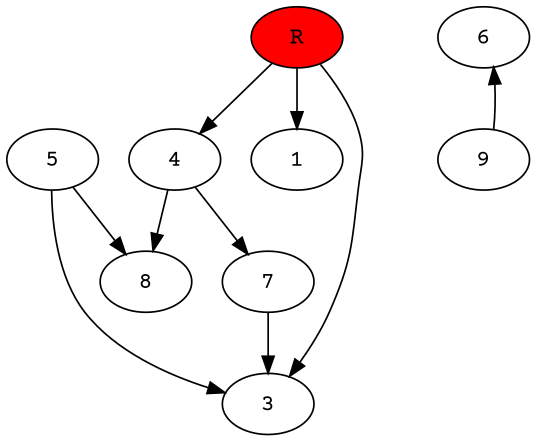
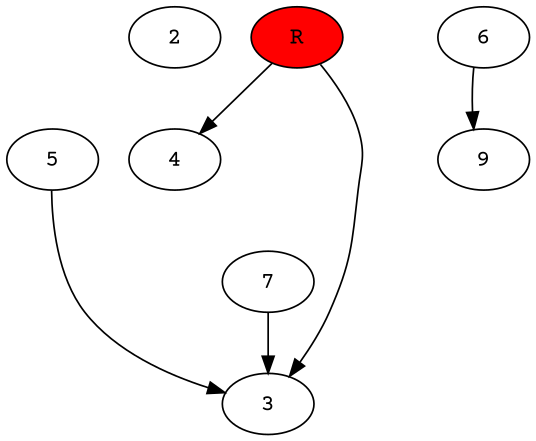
node "2": added
edge "9" -> "6": reversed
node "1": removed
edge "4" -> "7": removed
node "8": removed
